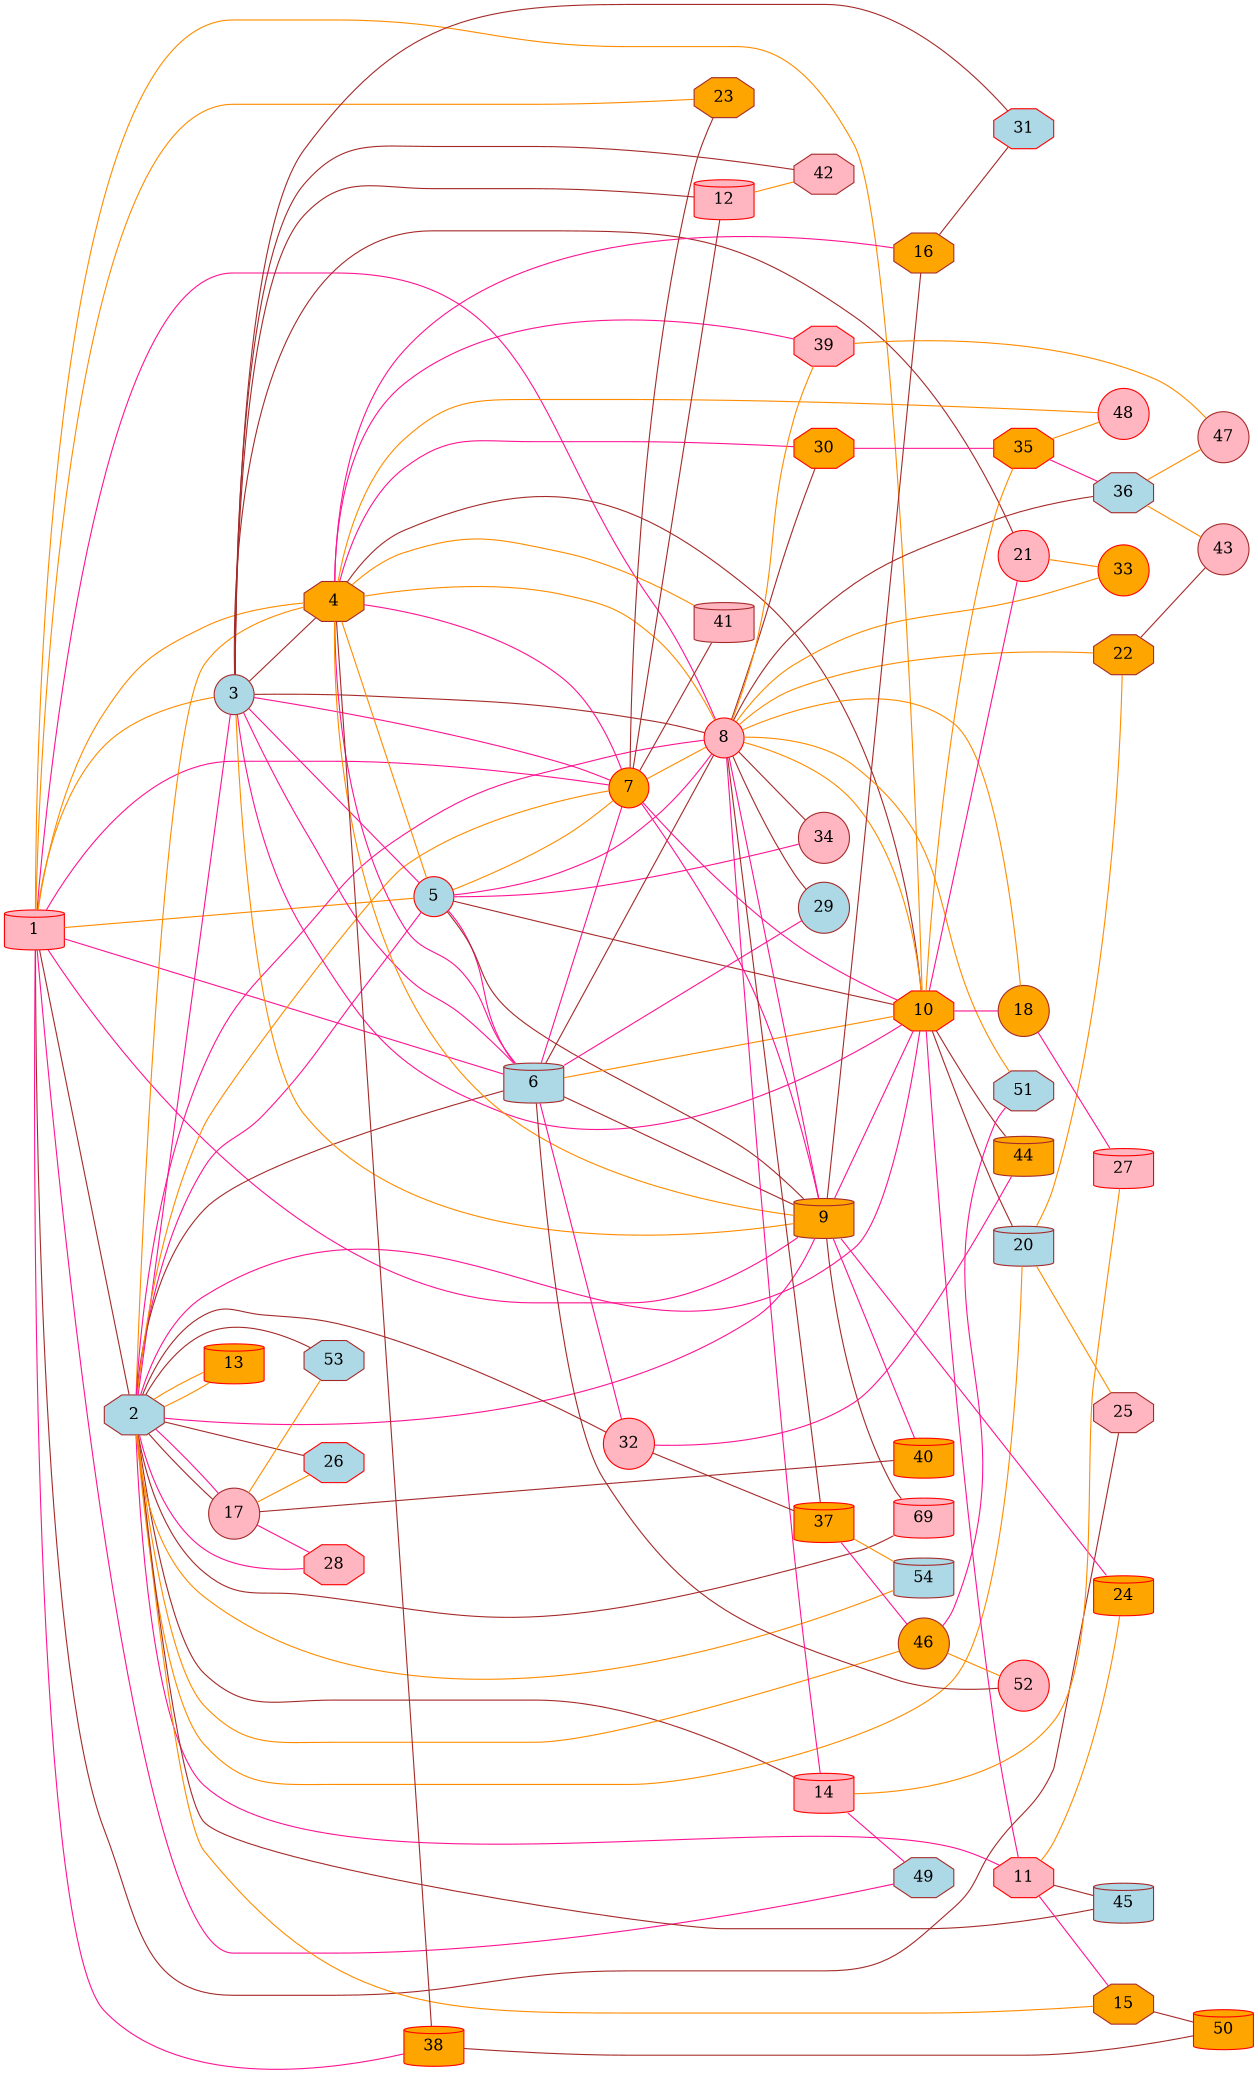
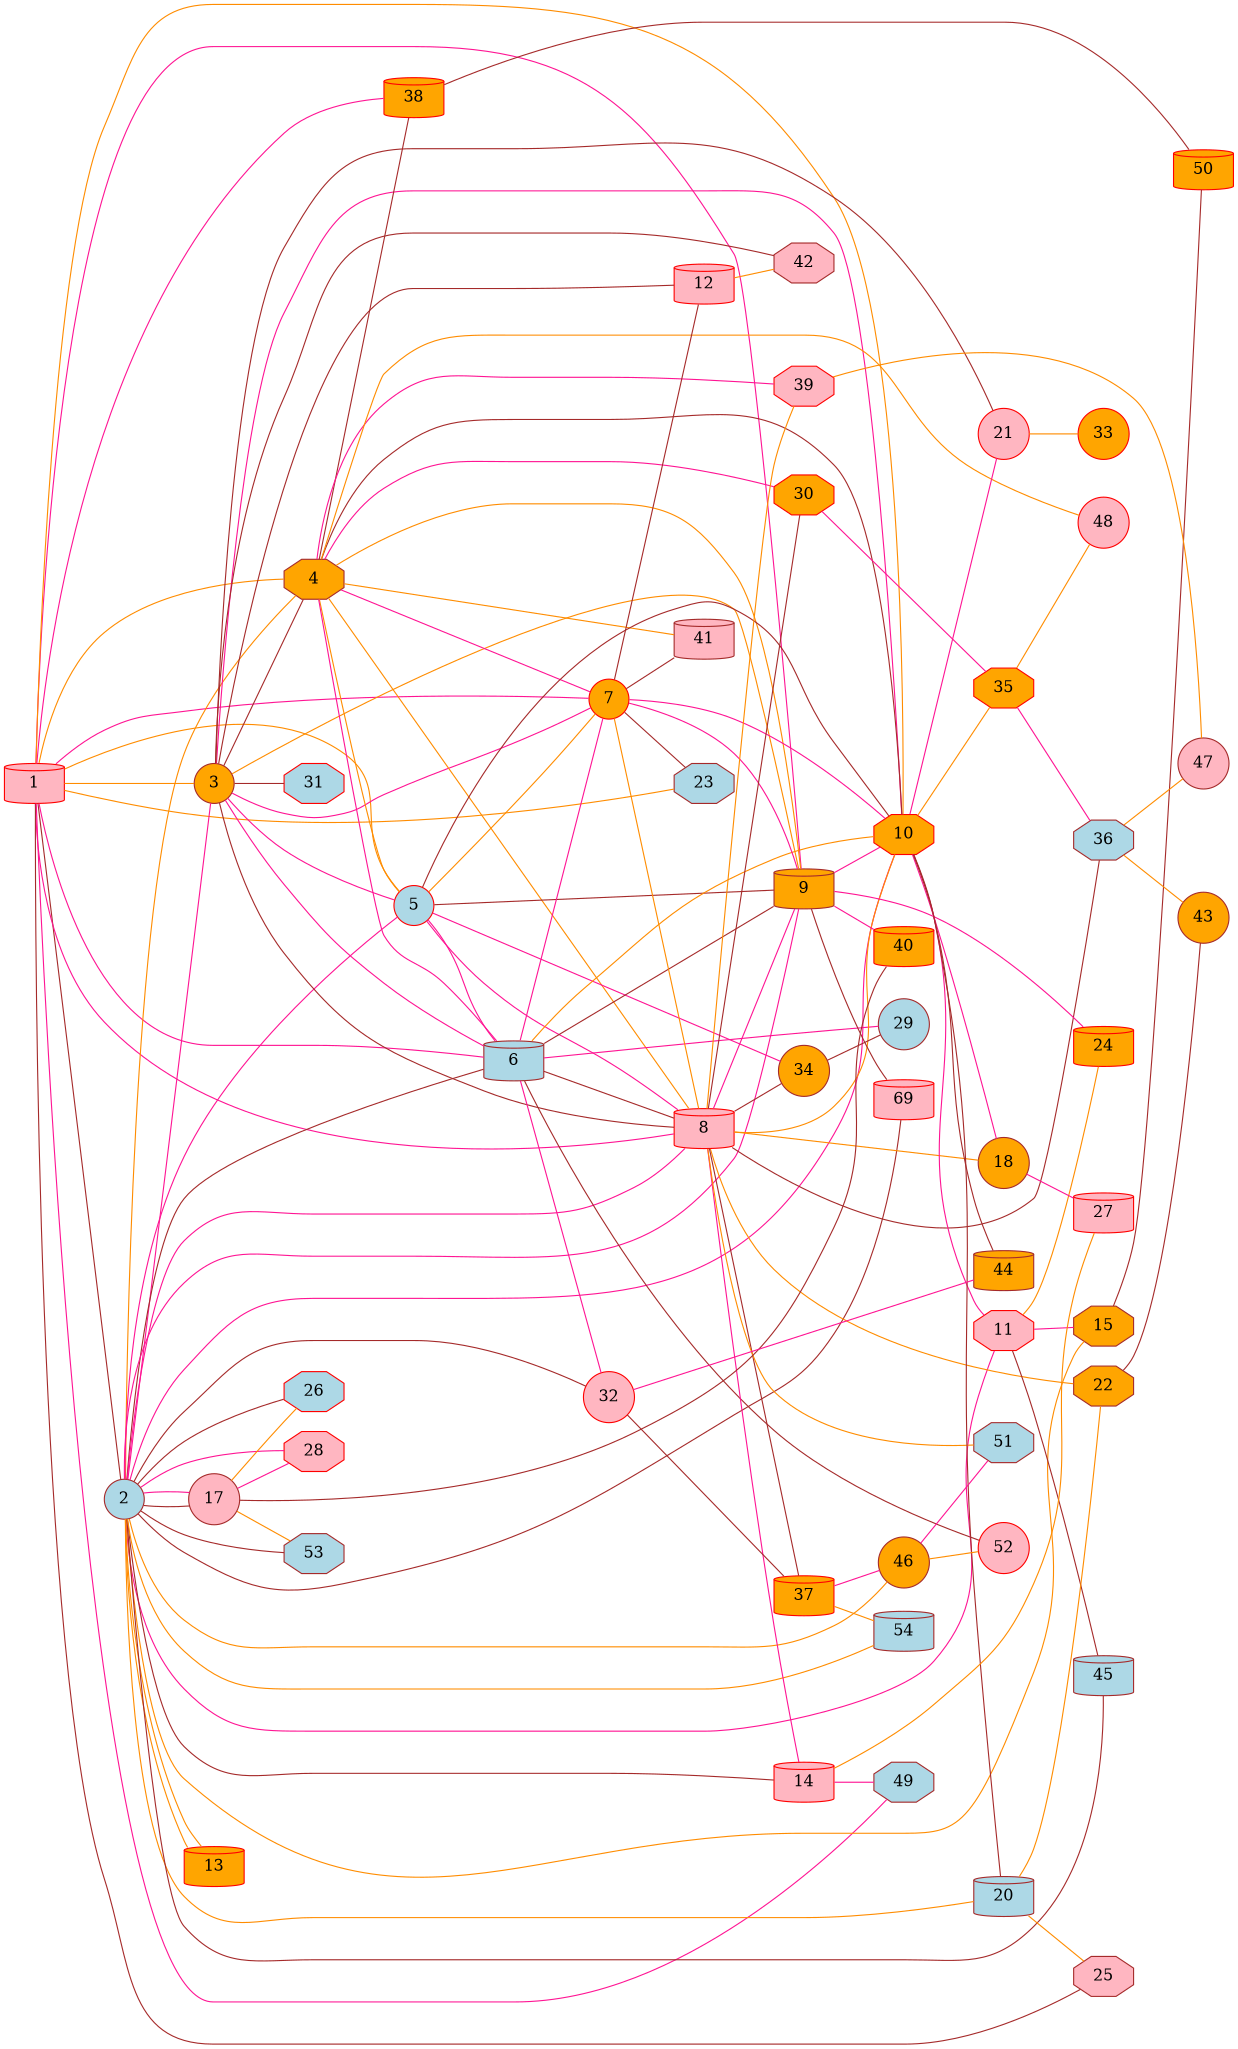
node "23": fillcolor orange -> lightblue
node "16": removed
node "43": fillcolor lightpink -> orange
edge "33" -- "8": removed
node "3": fillcolor lightblue -> orange
node "8": shape circle -> cylinder
edge "8" -- "29": now "34" -- "29"
node "34": fillcolor lightpink -> orange
edge "7" -- "2": removed
node "2": shape octagon -> circle
